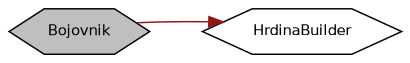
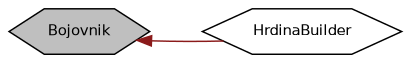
edge "Bojovnik" -> "HrdinaBuilder": reversed
